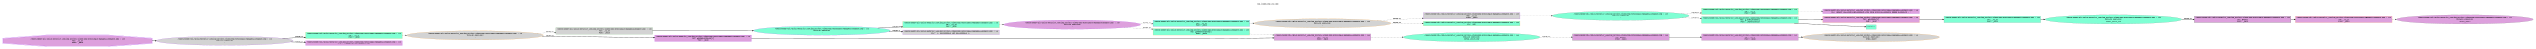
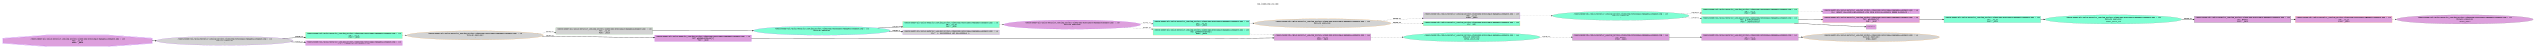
node "<uninit>": fillcolor aquamarine -> plum
